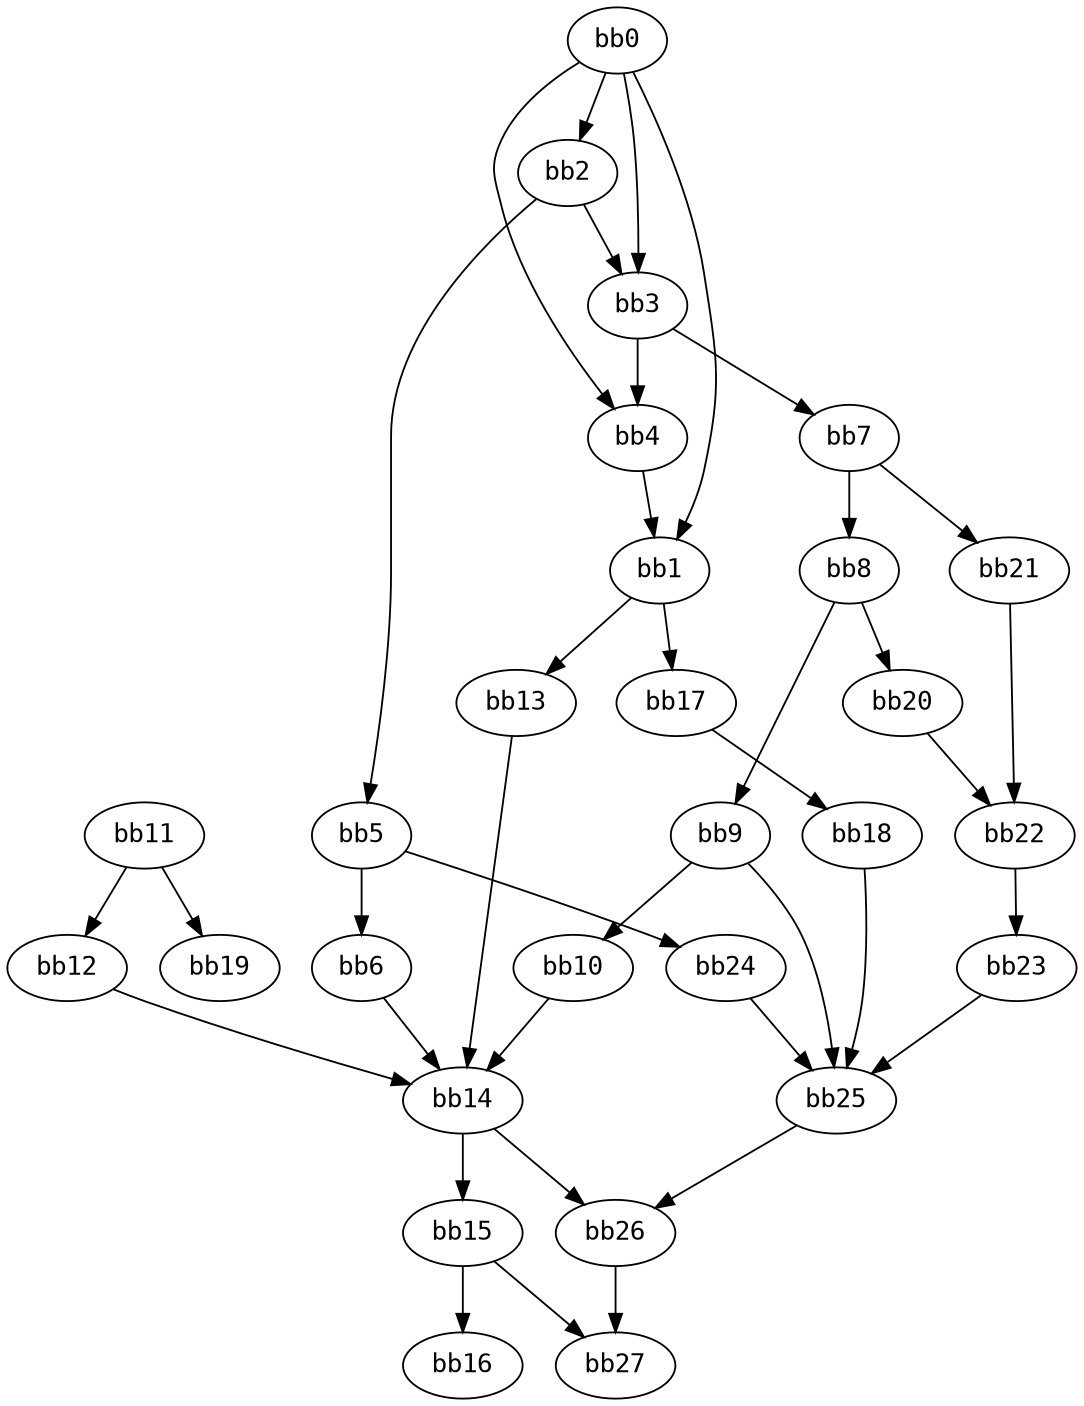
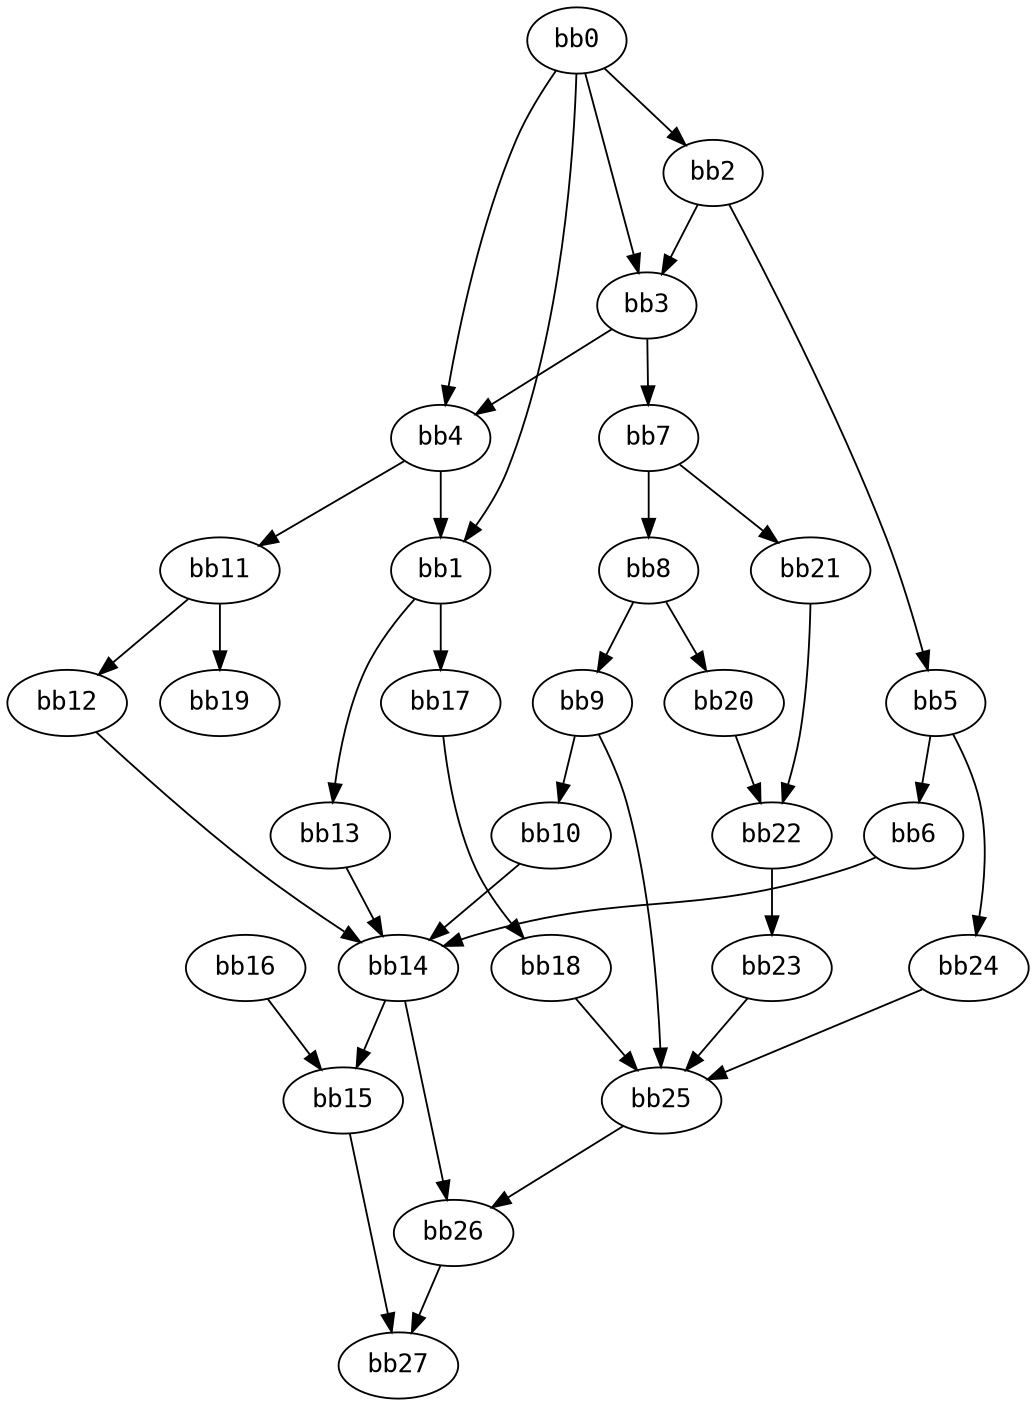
edge "bb4" -> "bb11": added
edge "bb15" -> "bb16": reversed
